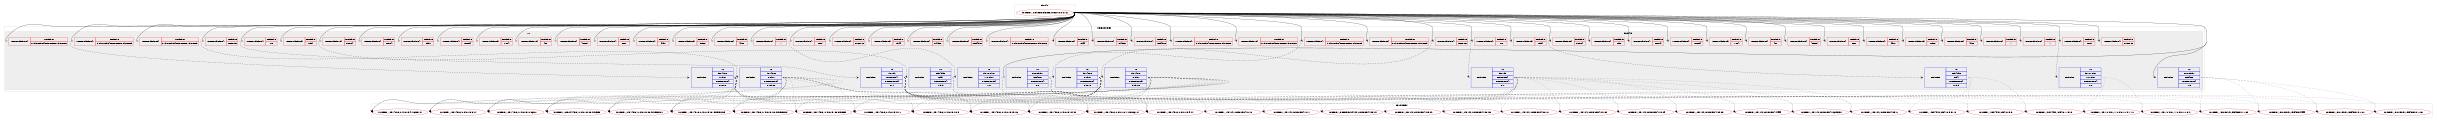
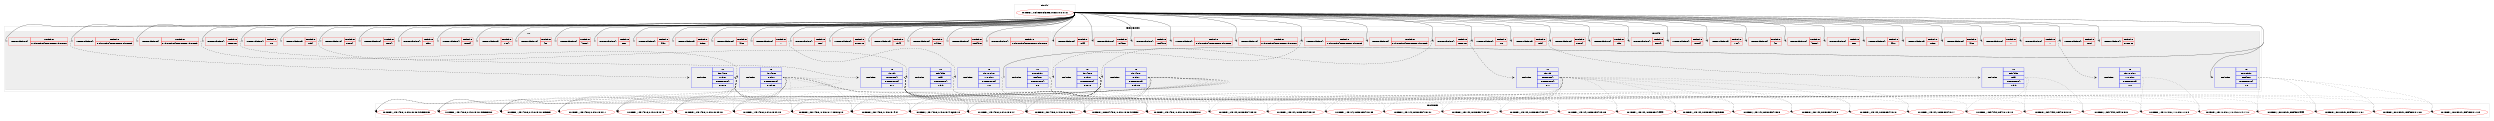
node "portage://greaterequal-db/postgresql-13.11": label "portage://greaterequal-db/postgresql-13.11" -> "portage://dev-db/postgresql-13.11"
node "portage://dev-db/postgresql-15.3": added
